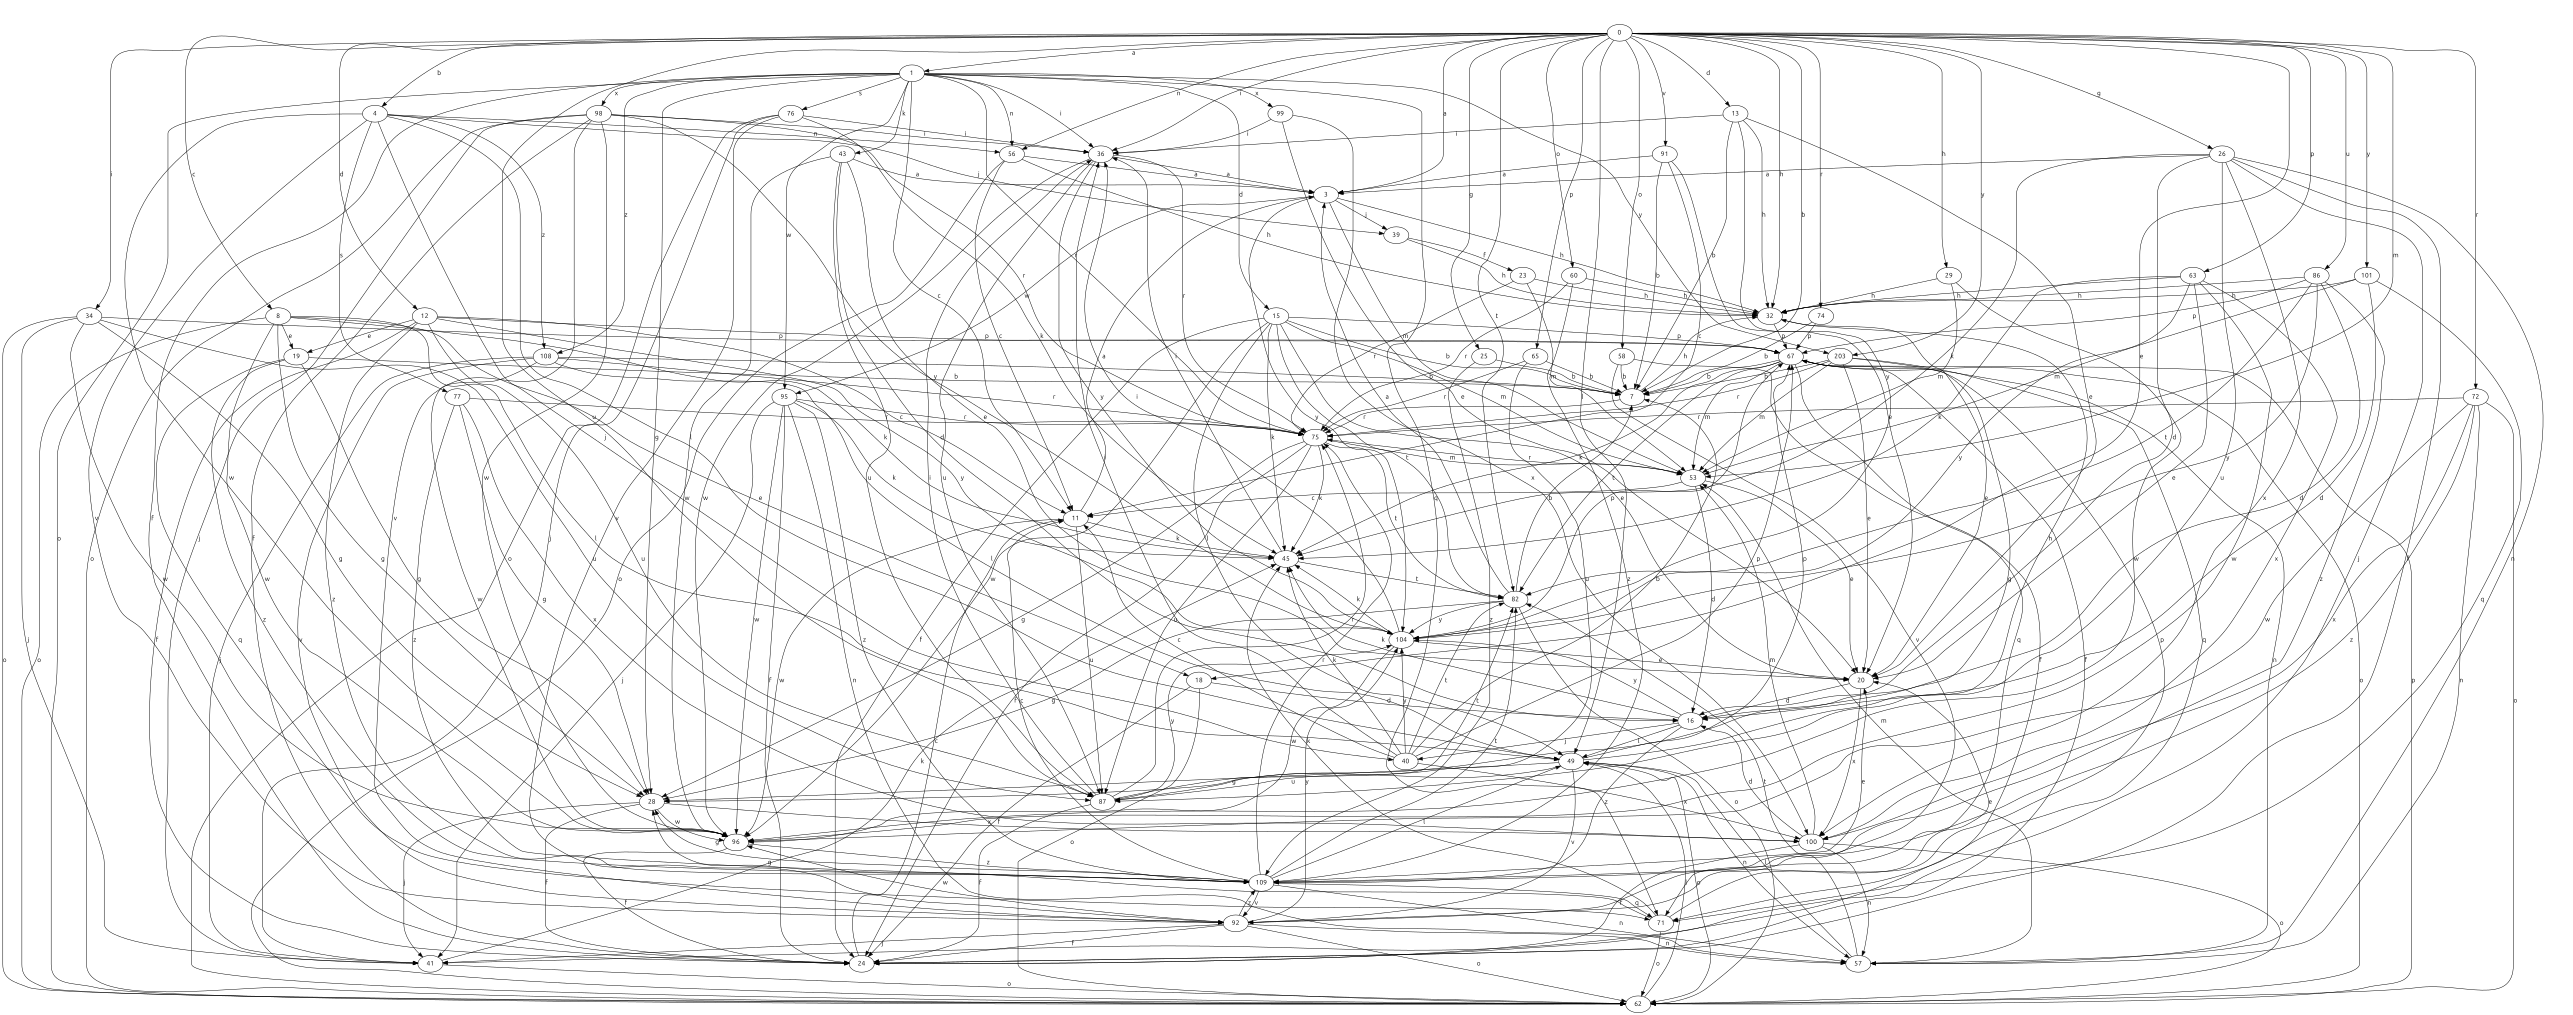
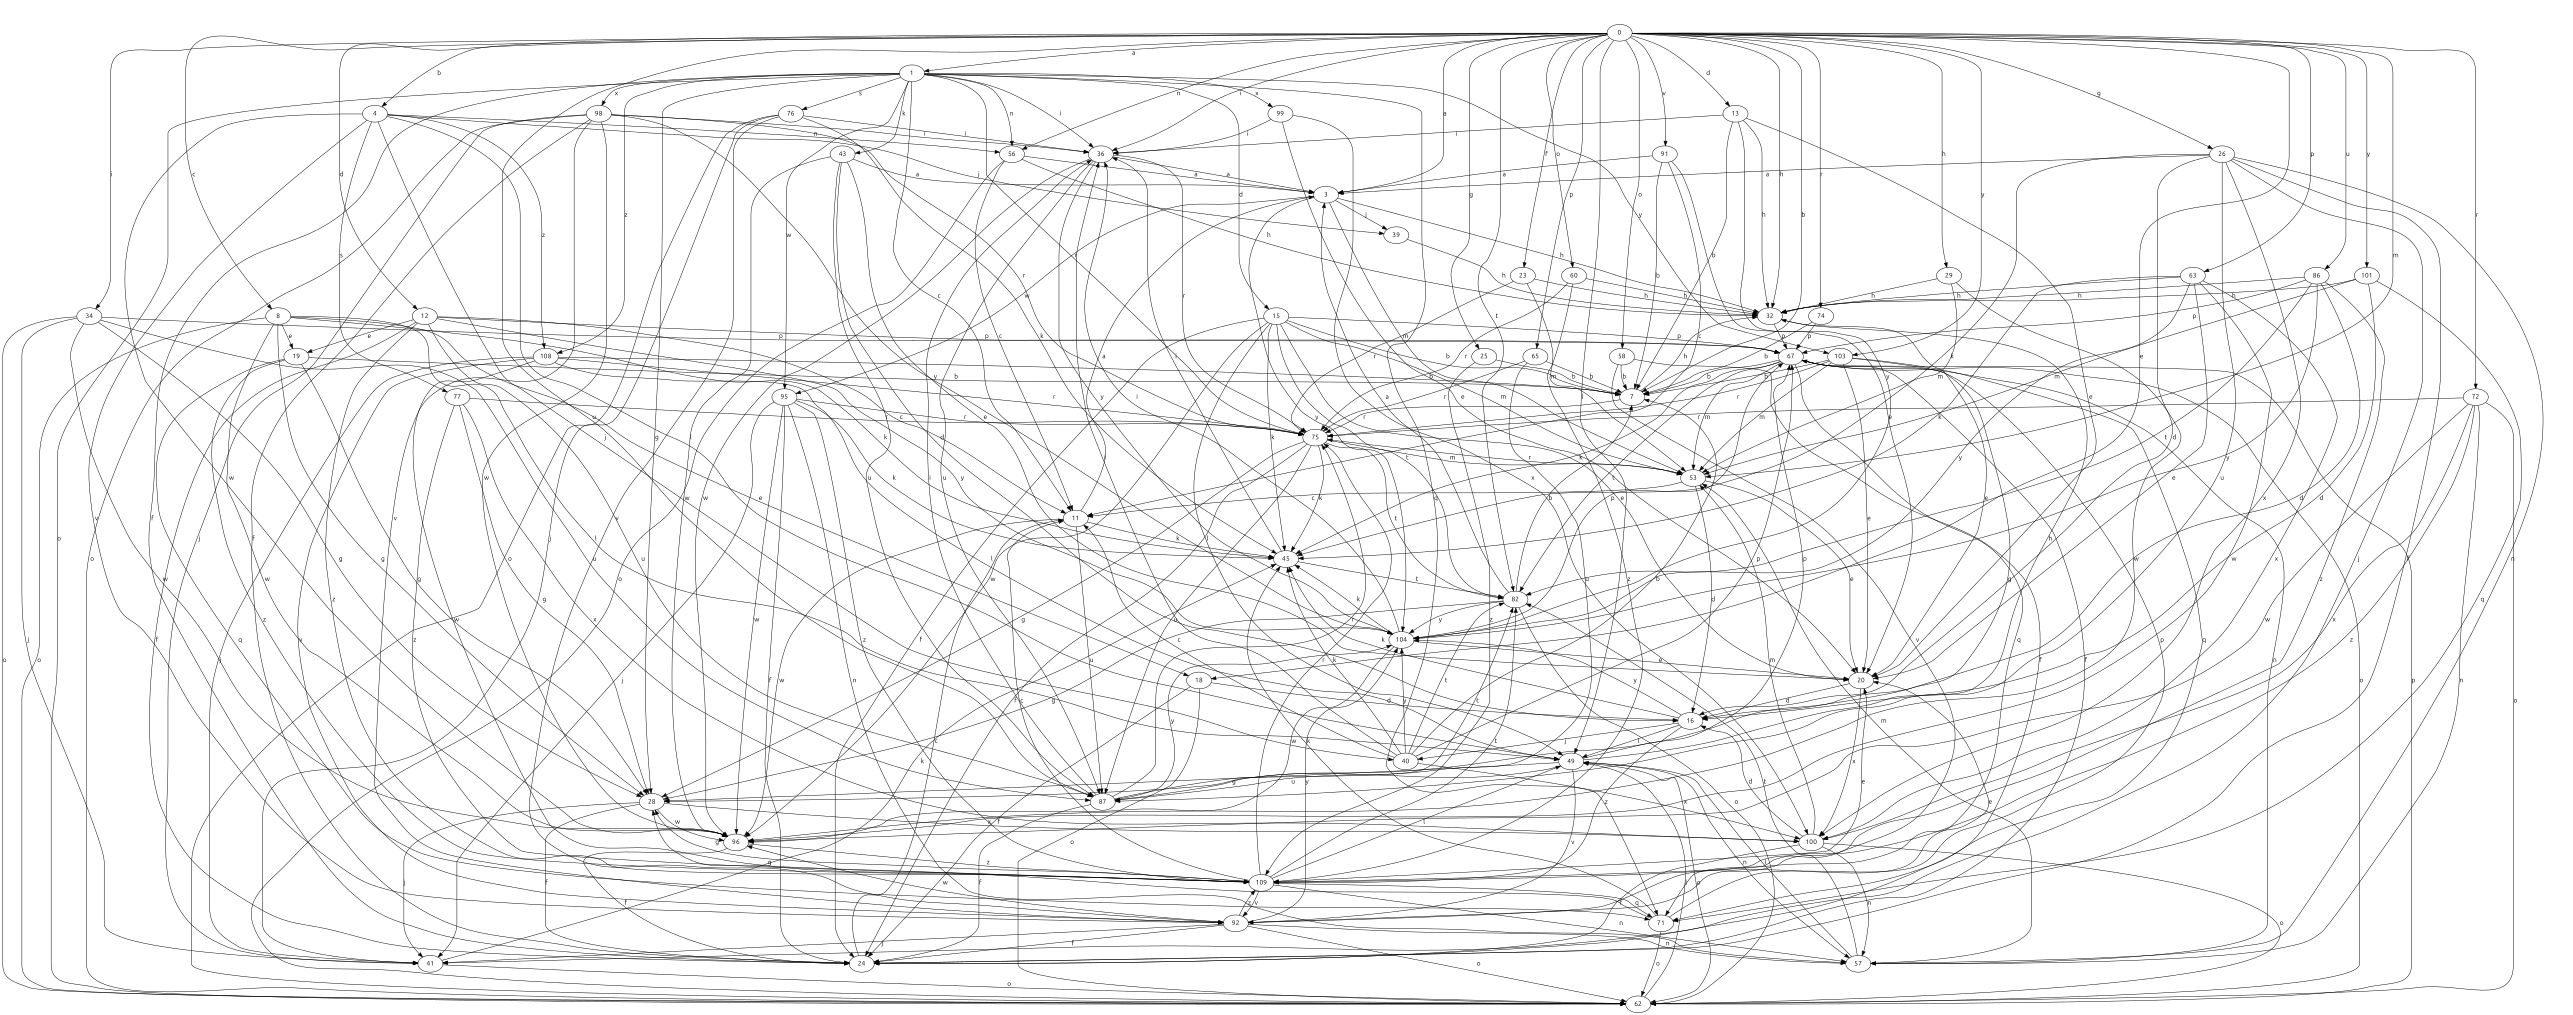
edge "39" -> "23": now "0" -> "23"
node "203": label "203" -> "103"
edge "108" -> "96": now "108" -> "109"
